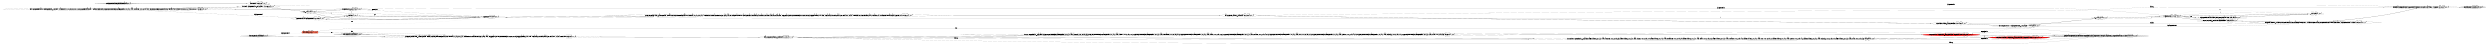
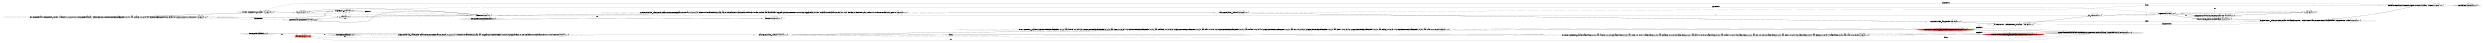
edge "i < segmentCount@@@8@@@['0', '0', '1']" -> "i++@@@9@@@['0', '0', '1']": now "i < segmentCount@@@8@@@['0', '0', '1']" -> "cannotVectorize()@@@3@@@['0', '0', '1']"
edge "doTestMergeResultsWithValidLimit['0', '1', '0']" -> "final int limit@@@2@@@['1', '1', '0']": label "singleSegmentResult" -> "true"
